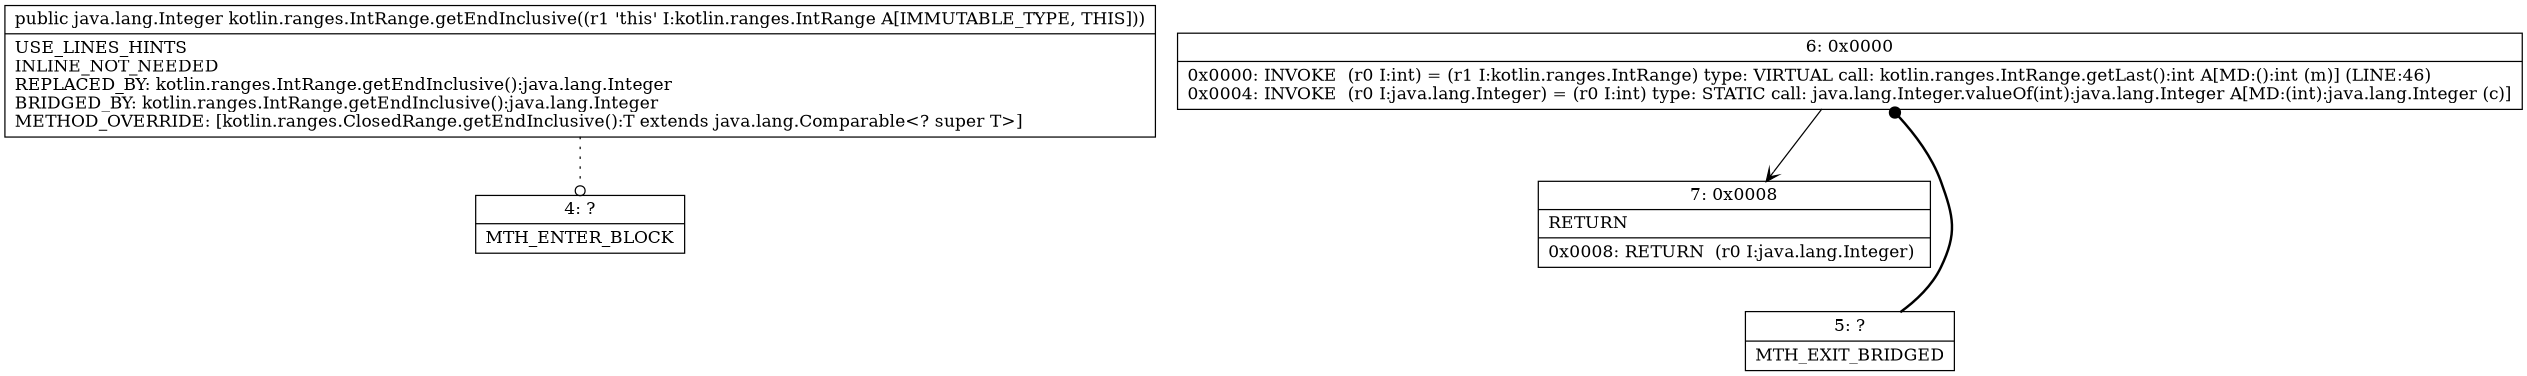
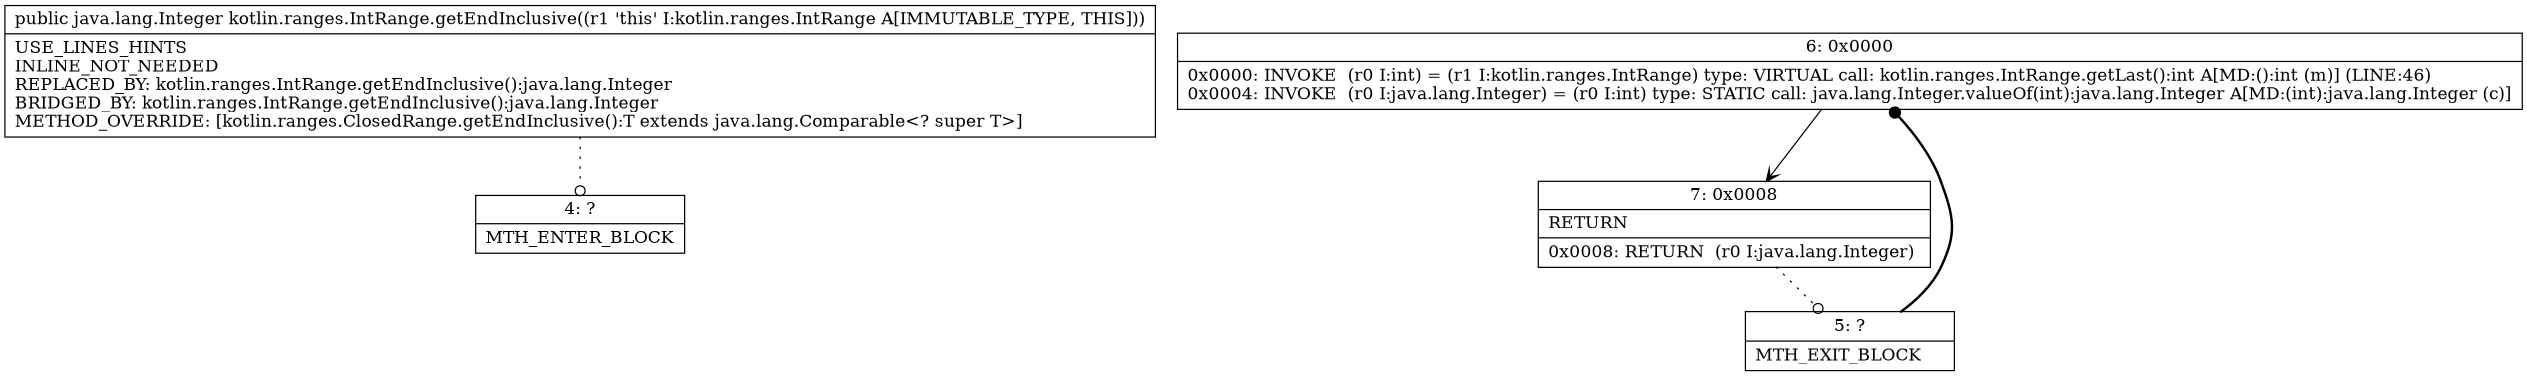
edge "7: 0x0008" -> "5: ?": added
node "5: ?": text "MTH_EXIT_BRIDGED" -> "MTH_EXIT_BLOCK"
